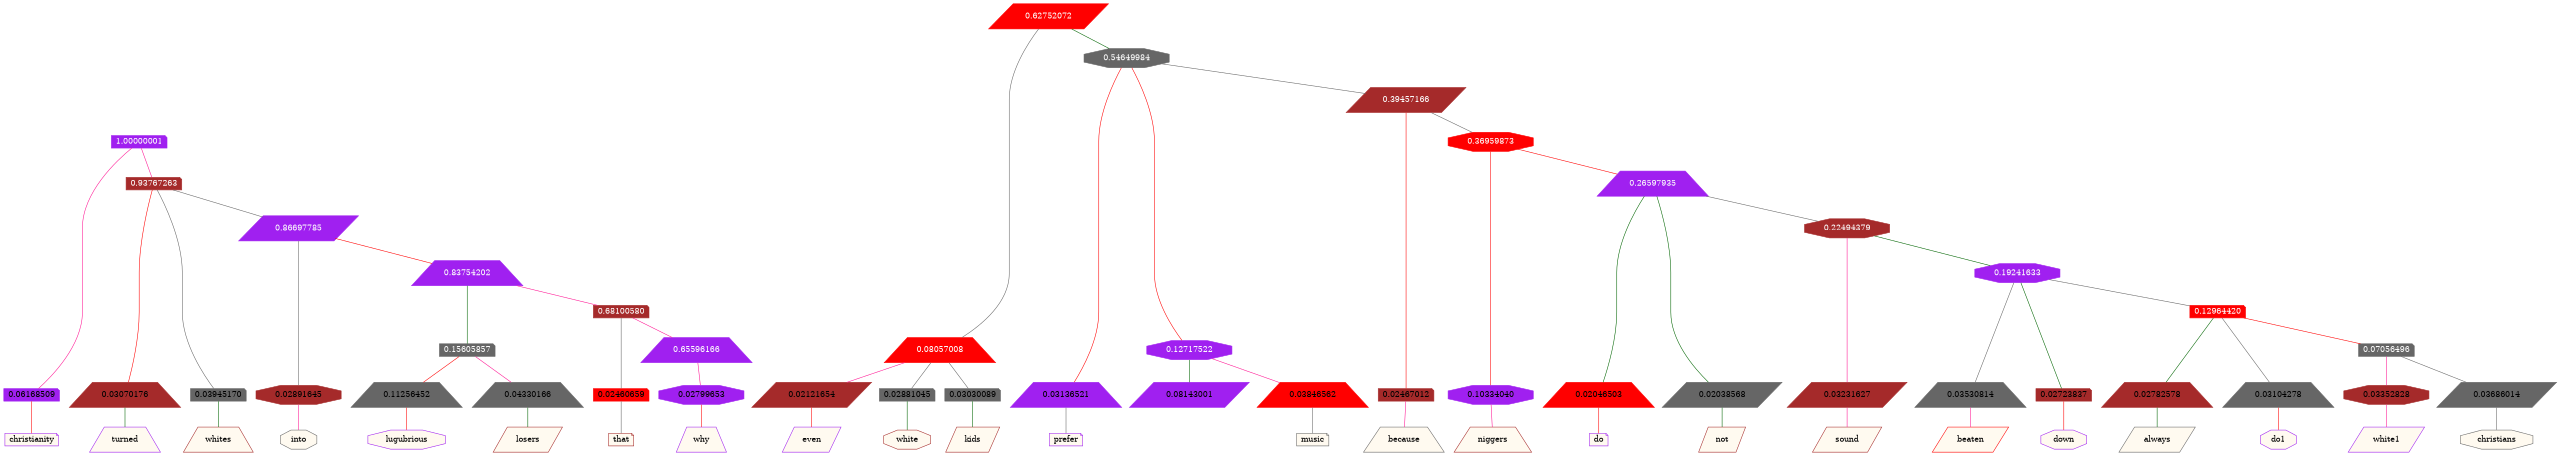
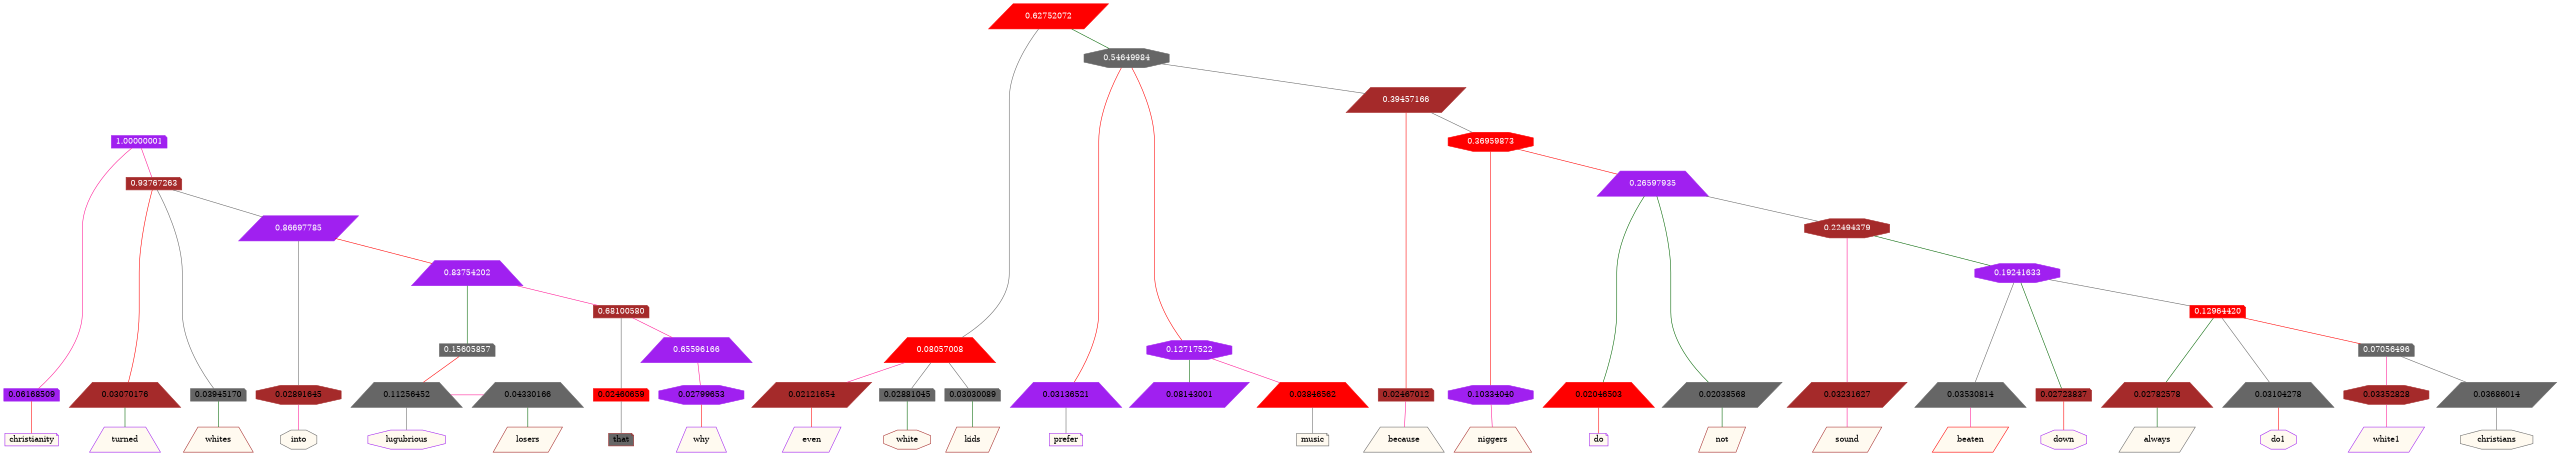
edge "0.15605857" -- "0.04330166": now "0.11256452" -- "0.04330166"
edge "0.11256452" -- "lugubrious": color red -> gray40
node "that": fillcolor floralwhite -> gray40
